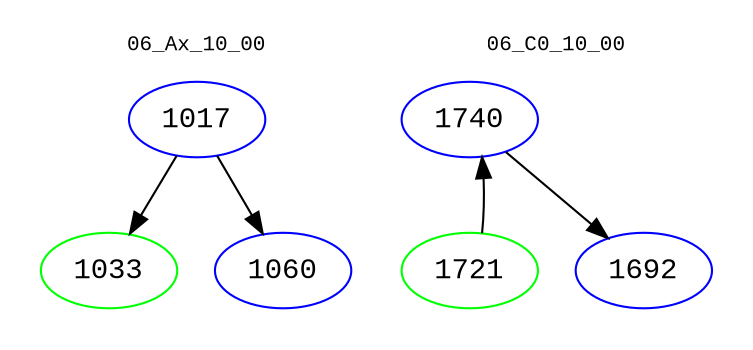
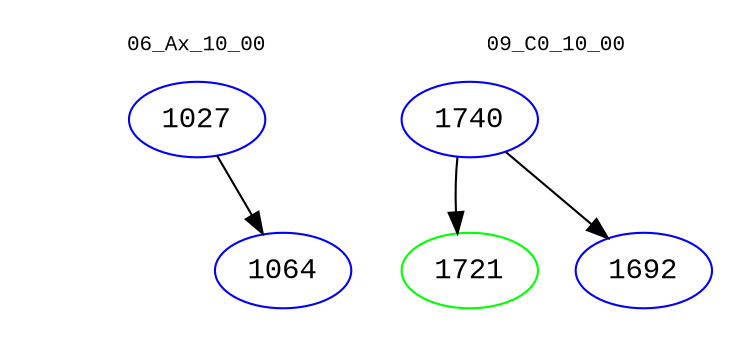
cluster "06_C0_10_00": label "06_C0_10_00" -> "09_C0_10_00"
node "1017": label "1017" -> "1027"
edge "1721" -> "1740": reversed
node "1033": removed
node "1060": label "1060" -> "1064"
